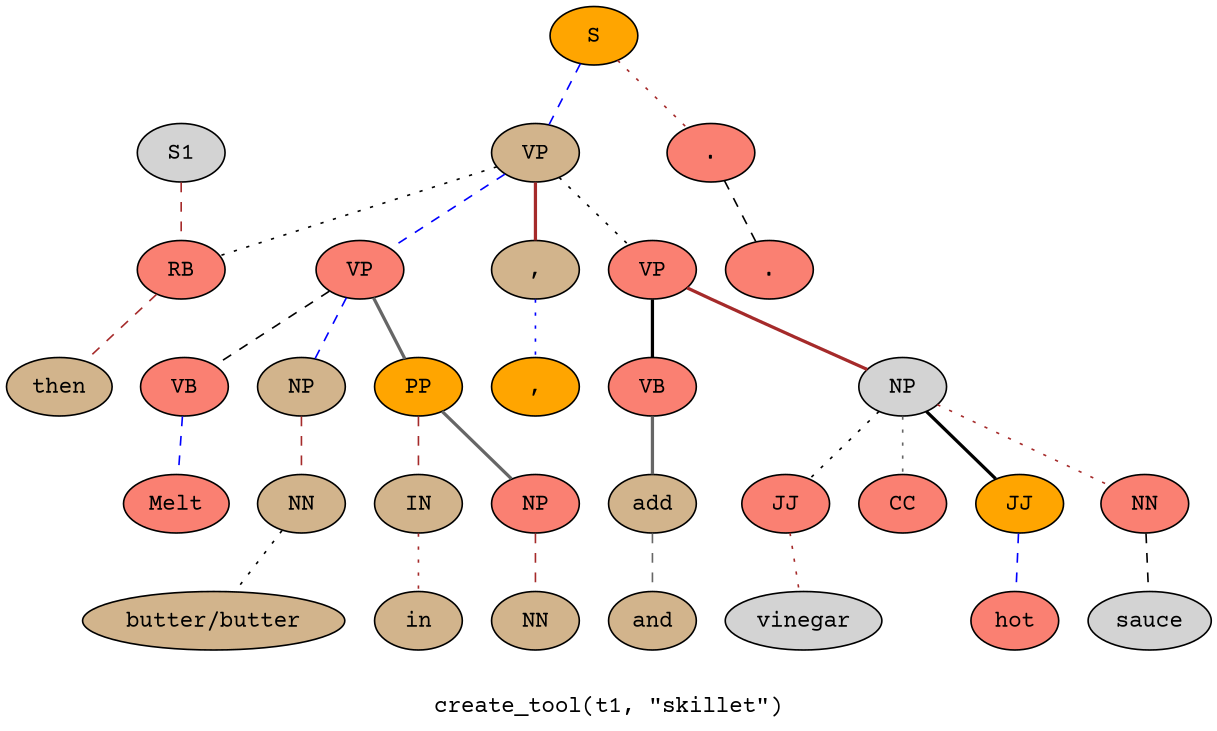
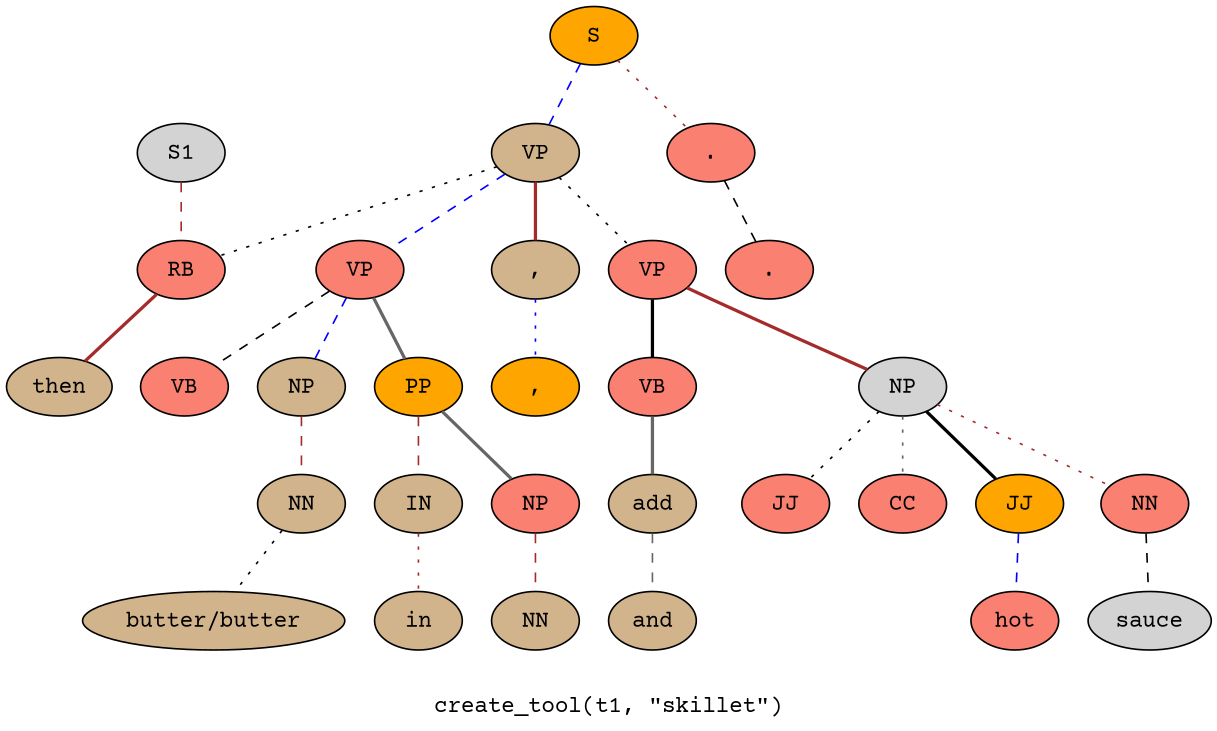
edge "RB" -- "then": style dashed -> bold
node "Melt": removed
node "vinegar": removed
